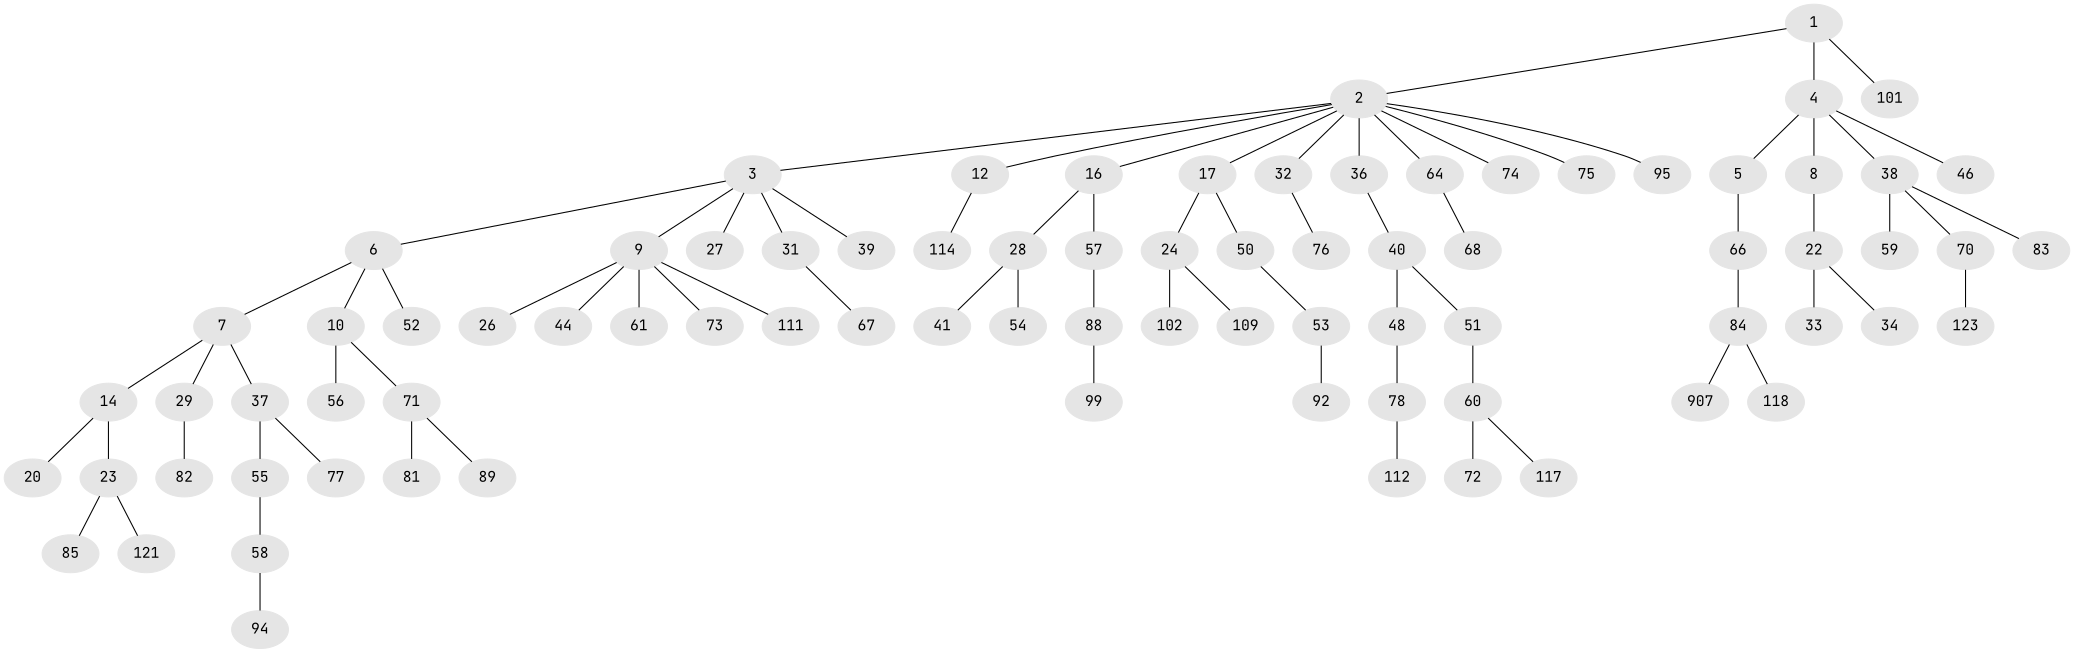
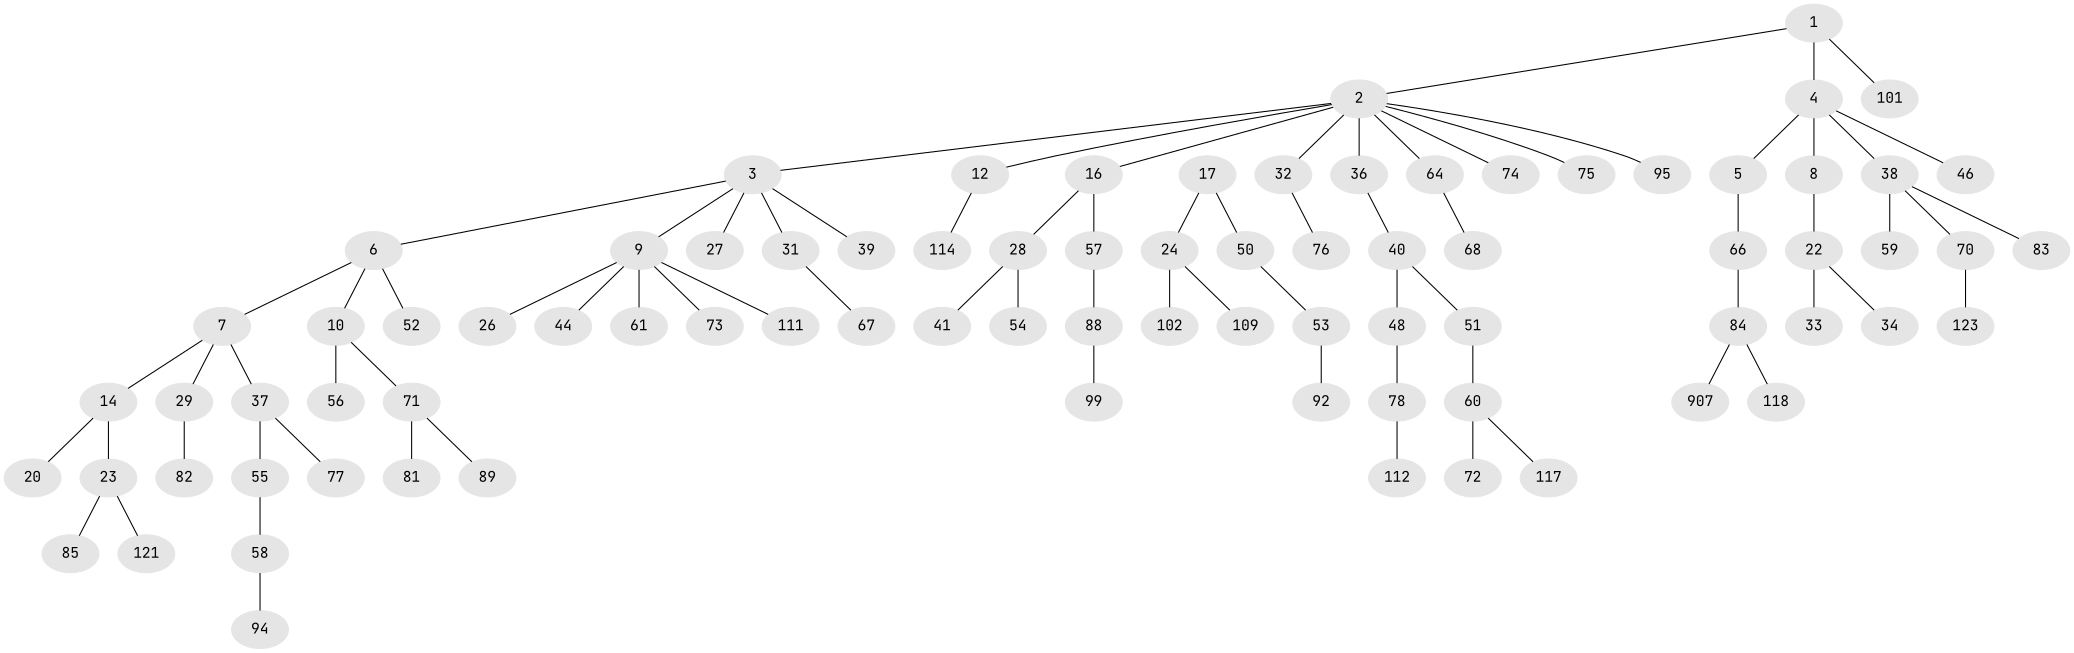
edge "2" -- "17": removed
